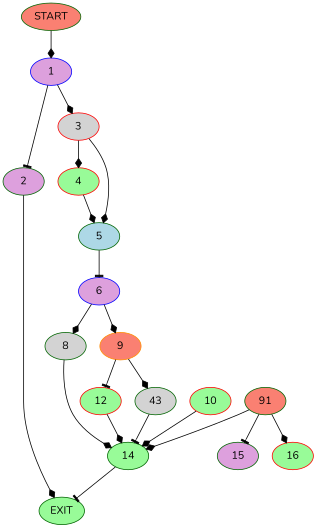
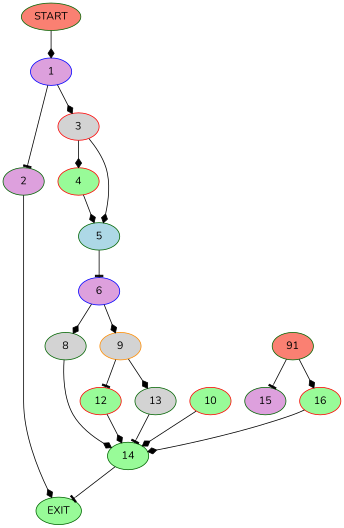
node "9": fillcolor salmon -> lightgrey
node "43": label "43" -> "13"
edge "91" -> "14": now "16" -> "14"
